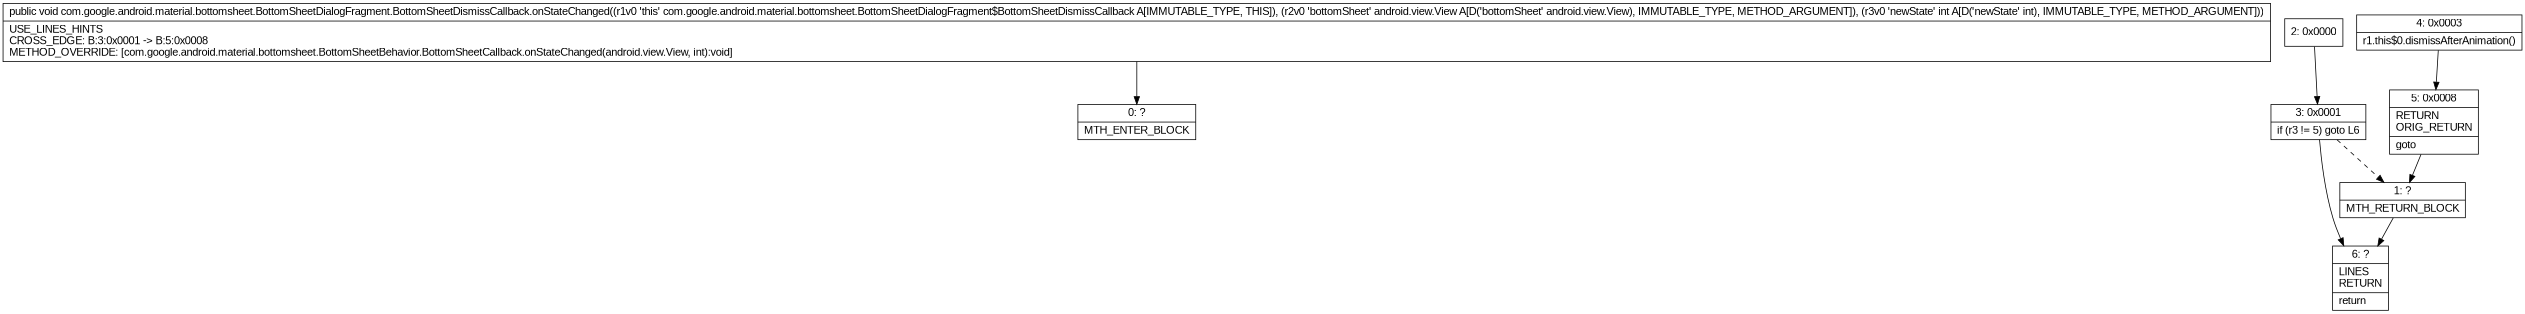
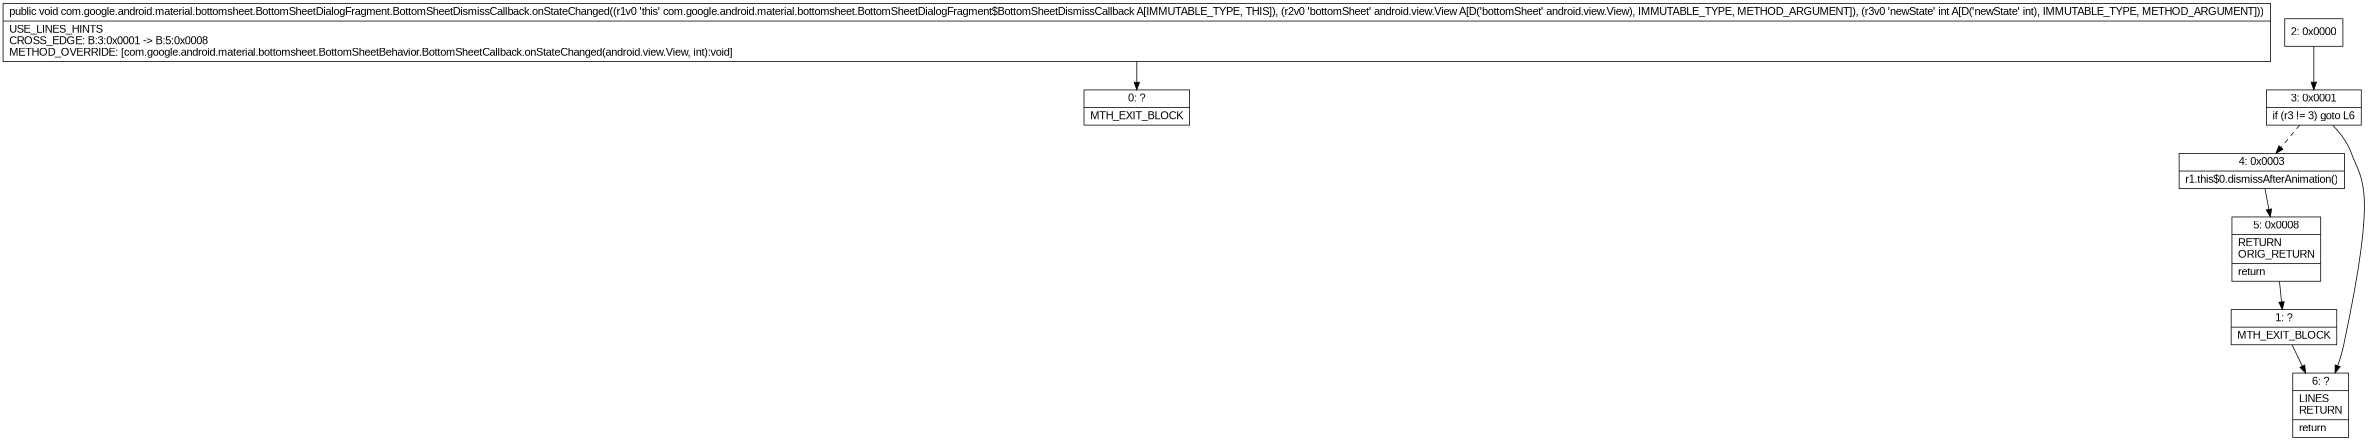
node "0: ?": text "MTH_ENTER_BLOCK" -> "MTH_EXIT_BLOCK"
node "3: 0x0001": text "if (r3 != 5) goto L6" -> "if (r3 != 3) goto L6"
node "5: 0x0008": text "goto" -> "return"
edge "3: 0x0001" -> "1: ?": now "3: 0x0001" -> "4: 0x0003"
node "1: ?": text "MTH_RETURN_BLOCK" -> "MTH_EXIT_BLOCK"
